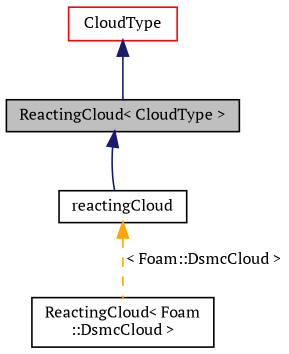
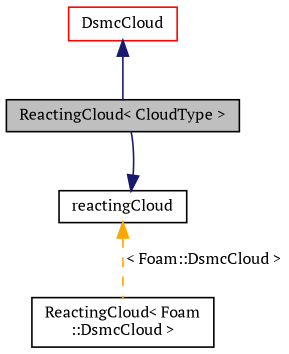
node "CloudType": label "CloudType" -> "DsmcCloud"
edge "reactingCloud" -> "ReactingCloud< CloudType >": reversed
